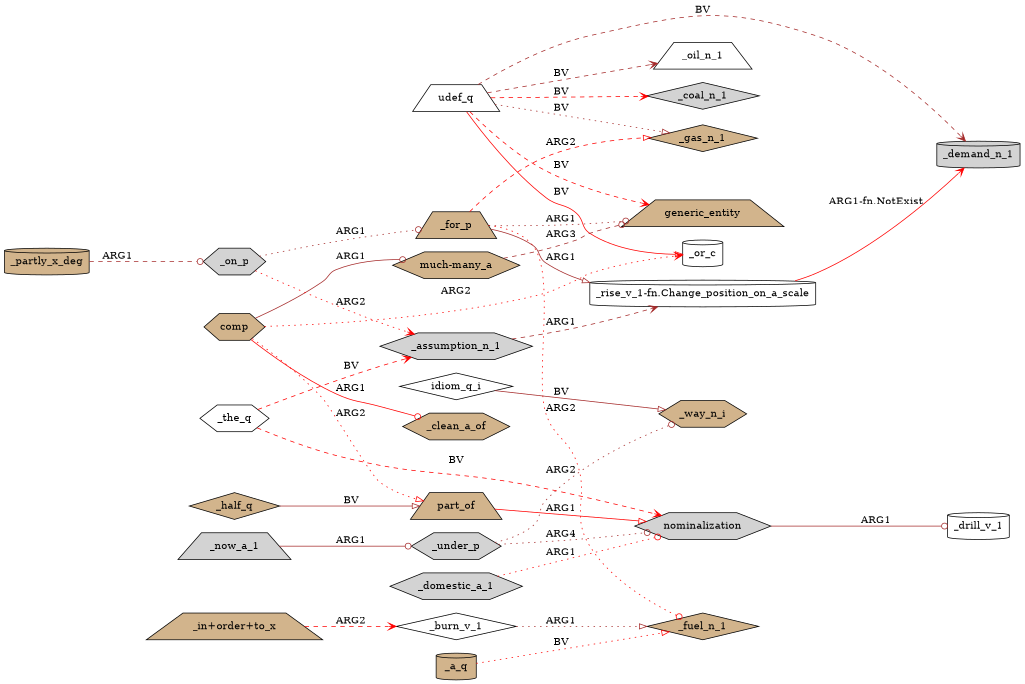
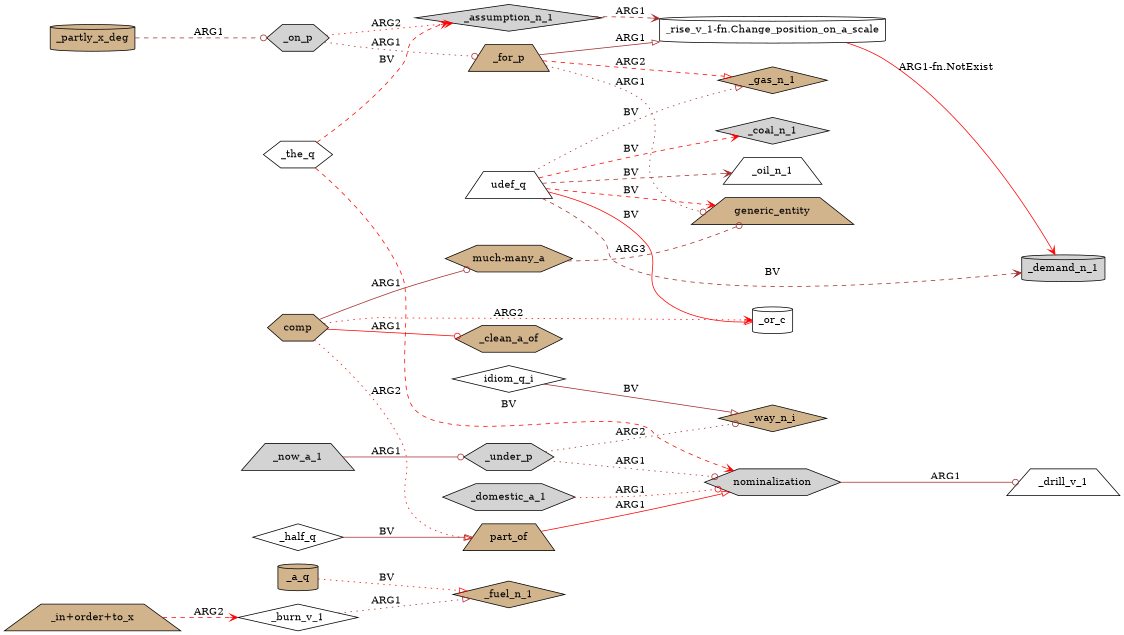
node "_assumption_n_1": shape hexagon -> diamond
node "_way_n_i": shape hexagon -> diamond
edge "_for_p" -> "_fuel_n_1": removed, label "ARG2"
node "_half_q": fillcolor tan -> white
node "_drill_v_1": shape cylinder -> trapezium
edge "_under_p" -> "nominalization": label "ARG4" -> "ARG1"
